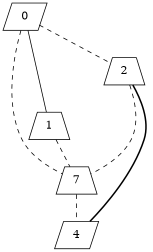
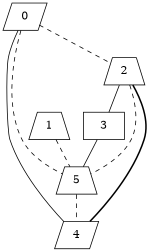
edge "0" -- "1": now "0" -- "4"
node "3": added
node "7": label "7" -> "5"
